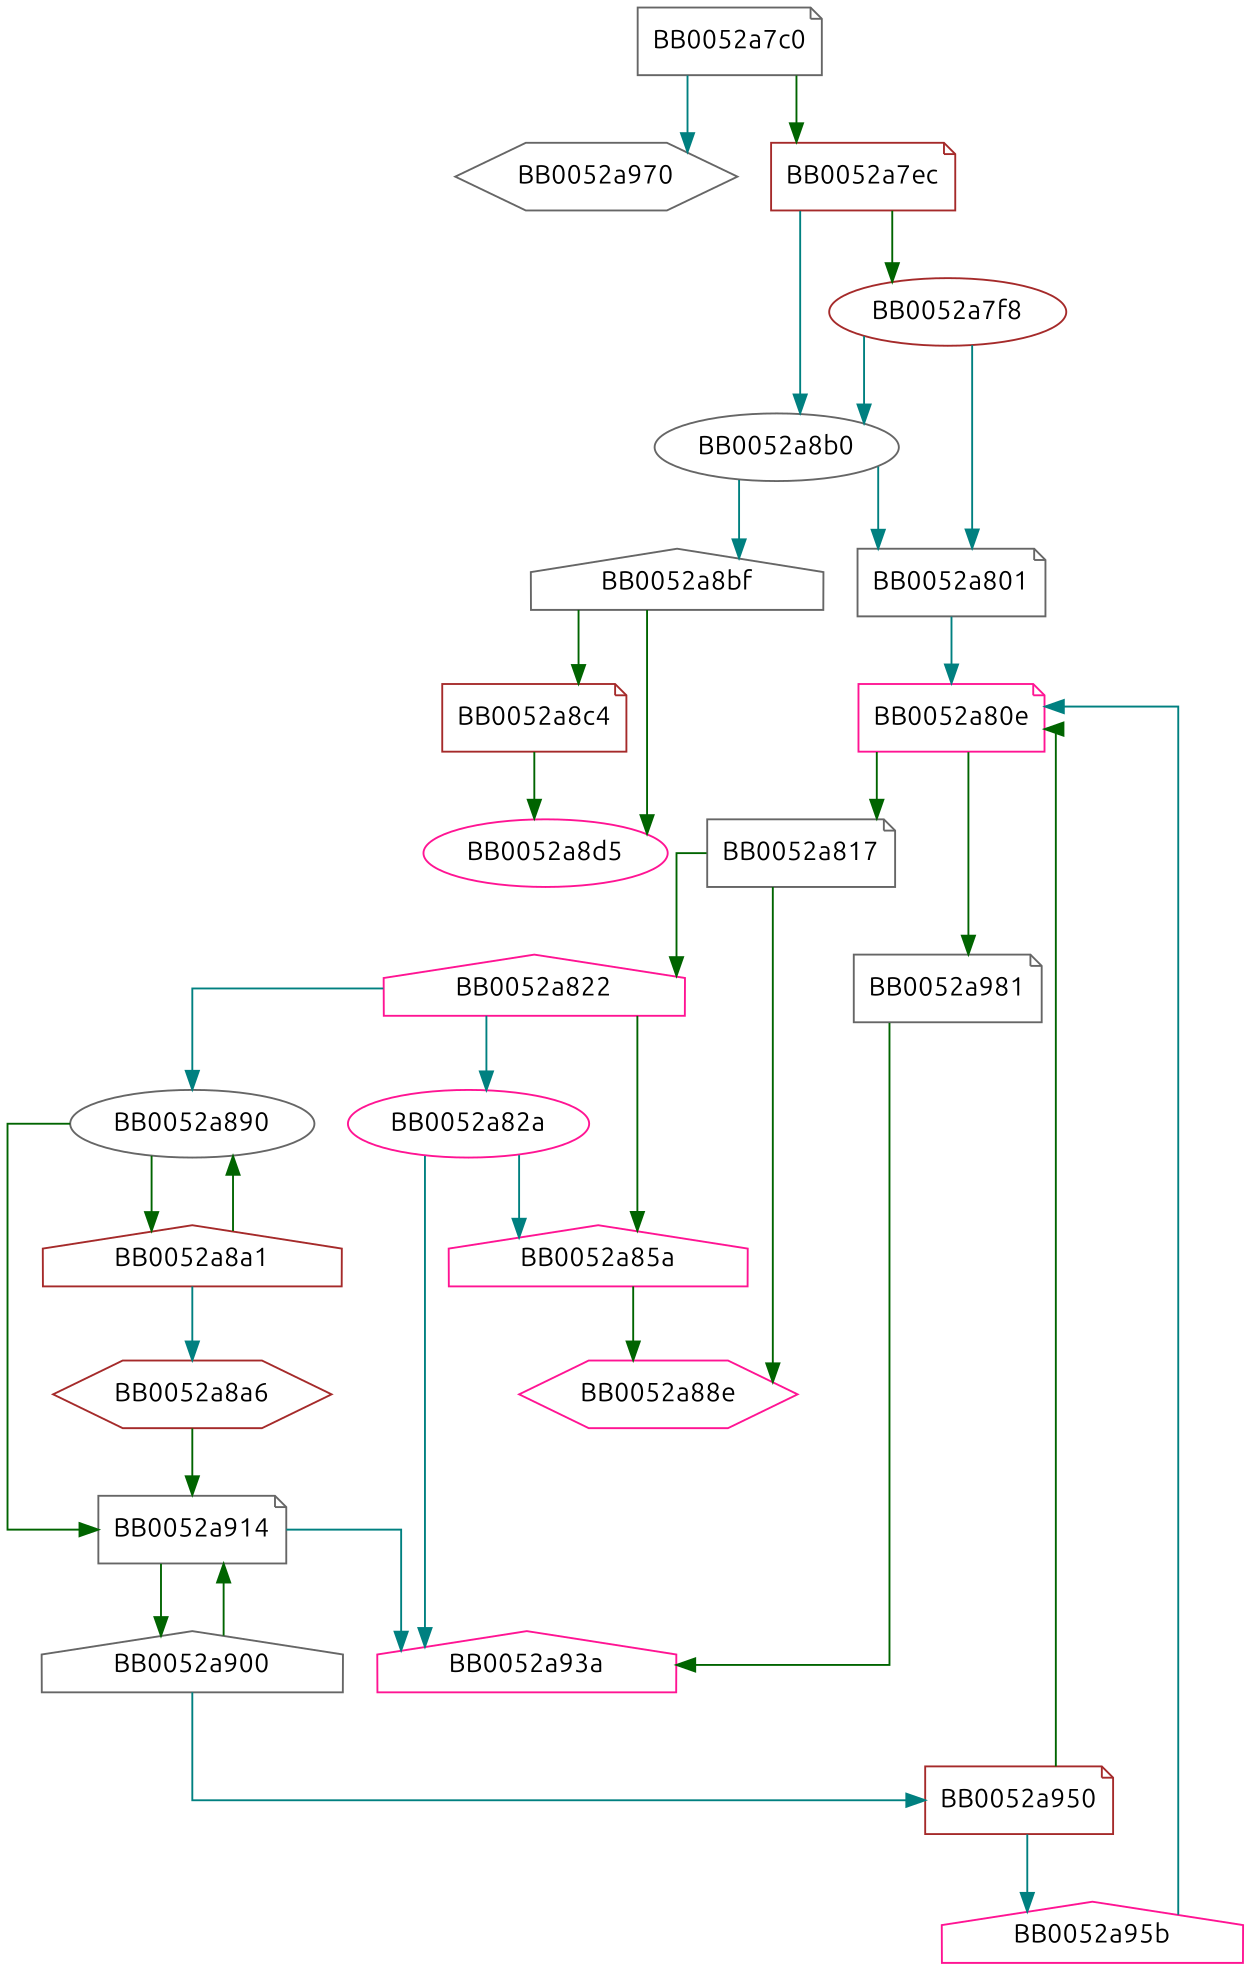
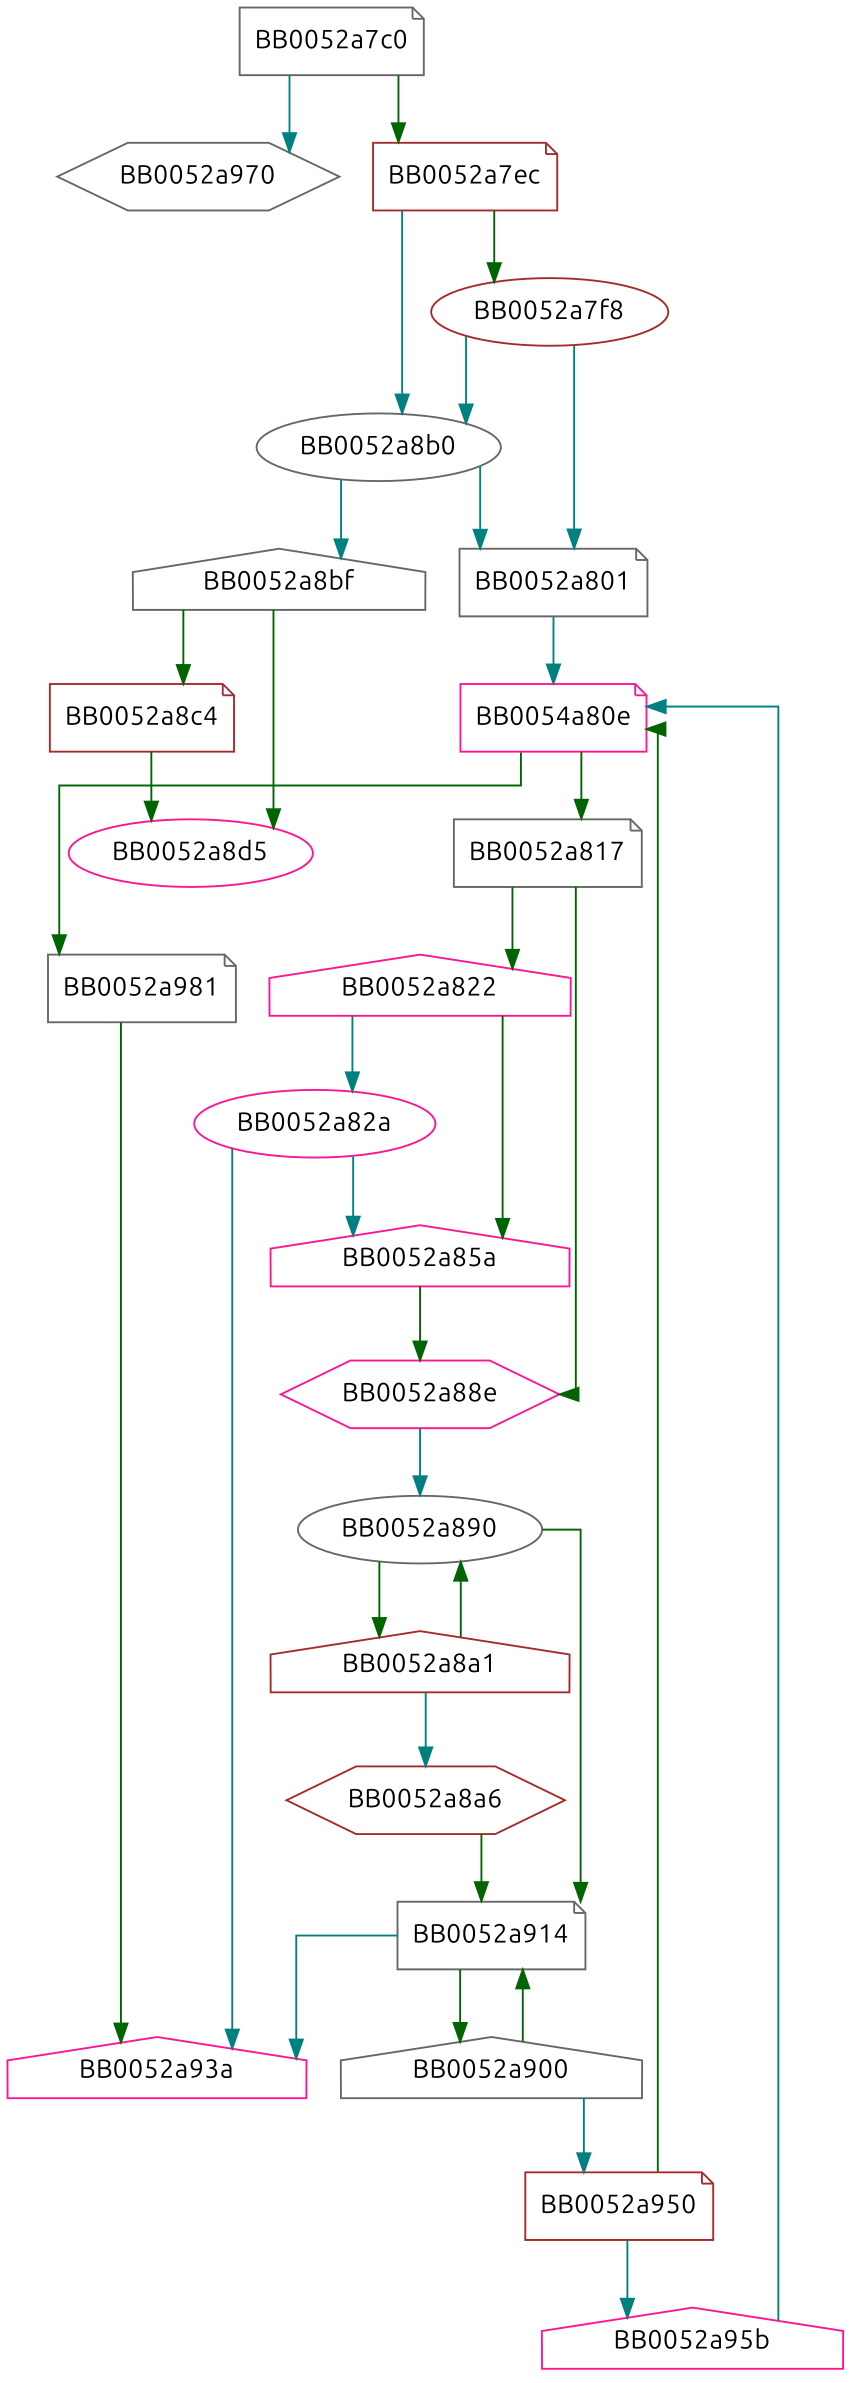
node "BB0052a80e": label "BB0052a80e" -> "BB0054a80e"
edge "BB0052a822" -> "BB0052a890": now "BB0052a88e" -> "BB0052a890"
